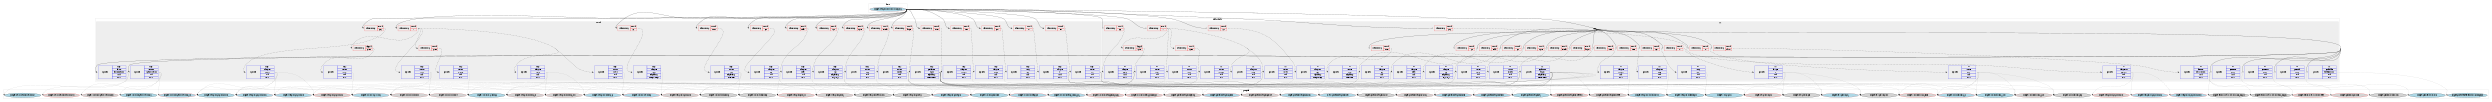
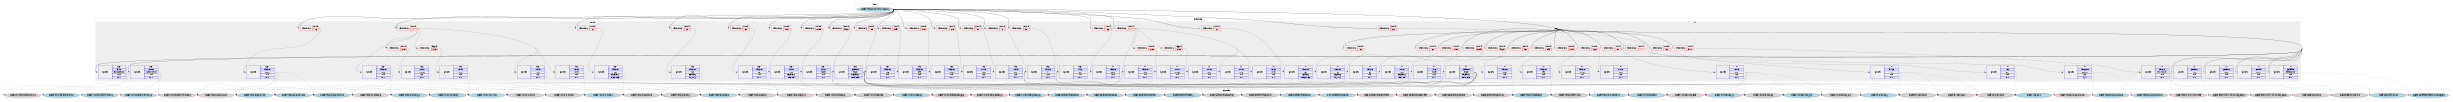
node "portage://media-libs/libpng-1.6.40-r1": removed
